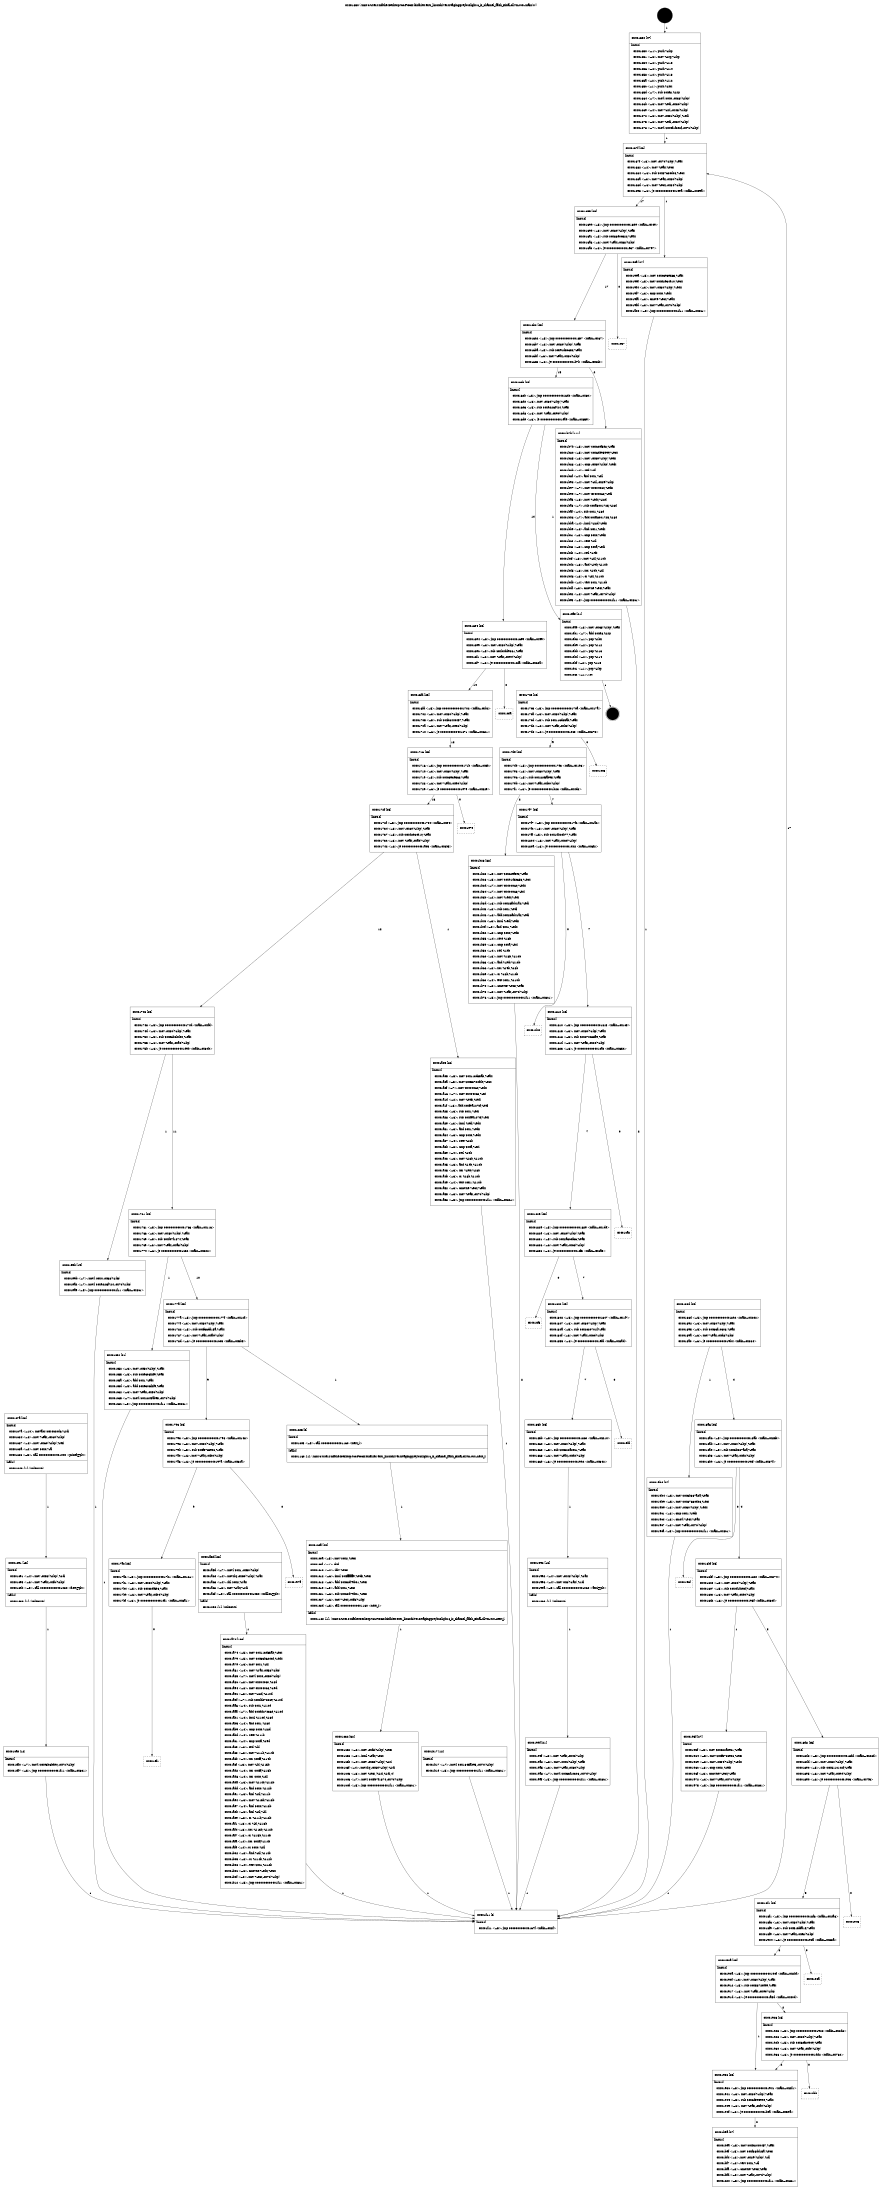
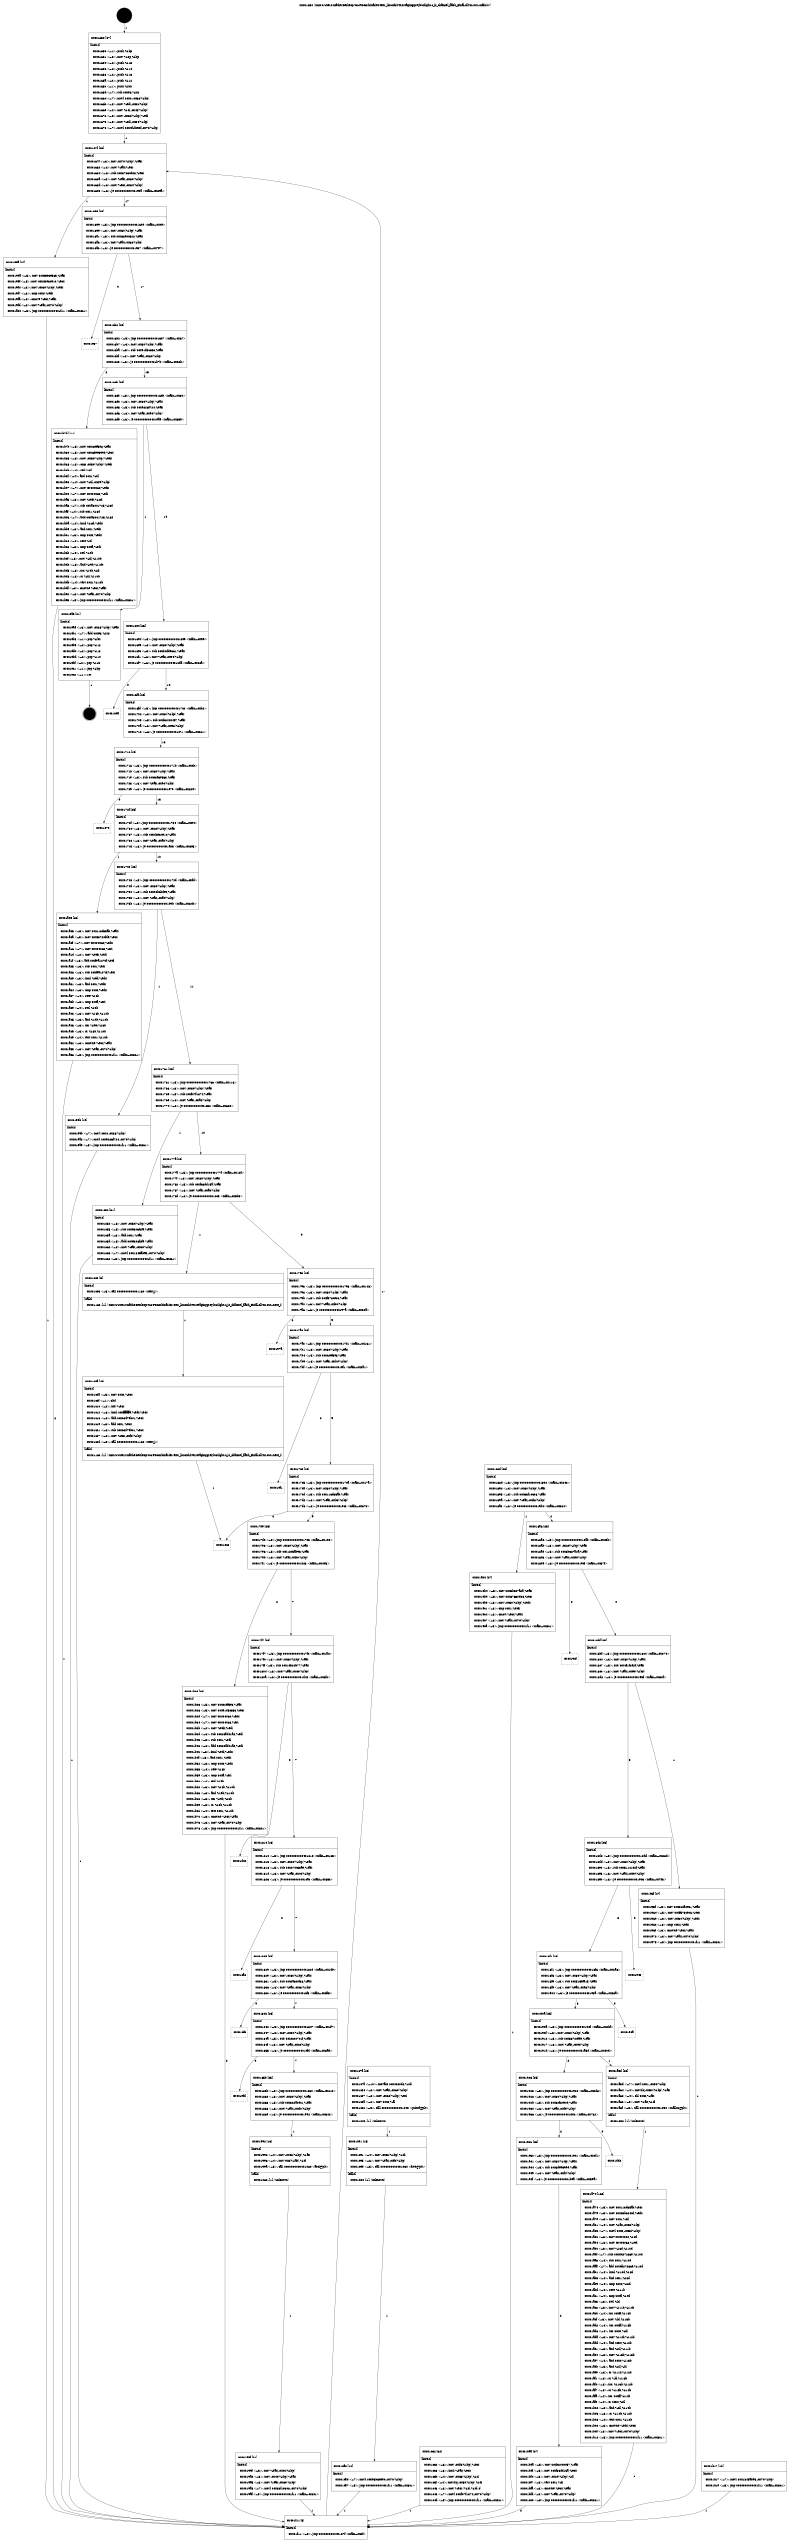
edge "0x4017ac [25]" -> "0x4017c5 [25]": added, label "9"
edge "0x401c0a [40]" -> "0x401c32 [32]": now "0x401c0a [40]" -> "0x401ec3"
edge "0x40190a [25]" -> "0x40193c [25]": now "0x40190a [25]" -> "0x401a5d [23]"
edge "0x401bea [27]" -> "0x401f11 [5]": added, label "2"
